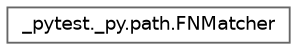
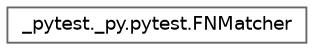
node "_pytest._py.path.FNMatcher": label "_pytest._py.path.FNMatcher" -> "_pytest._py.pytest.FNMatcher"
